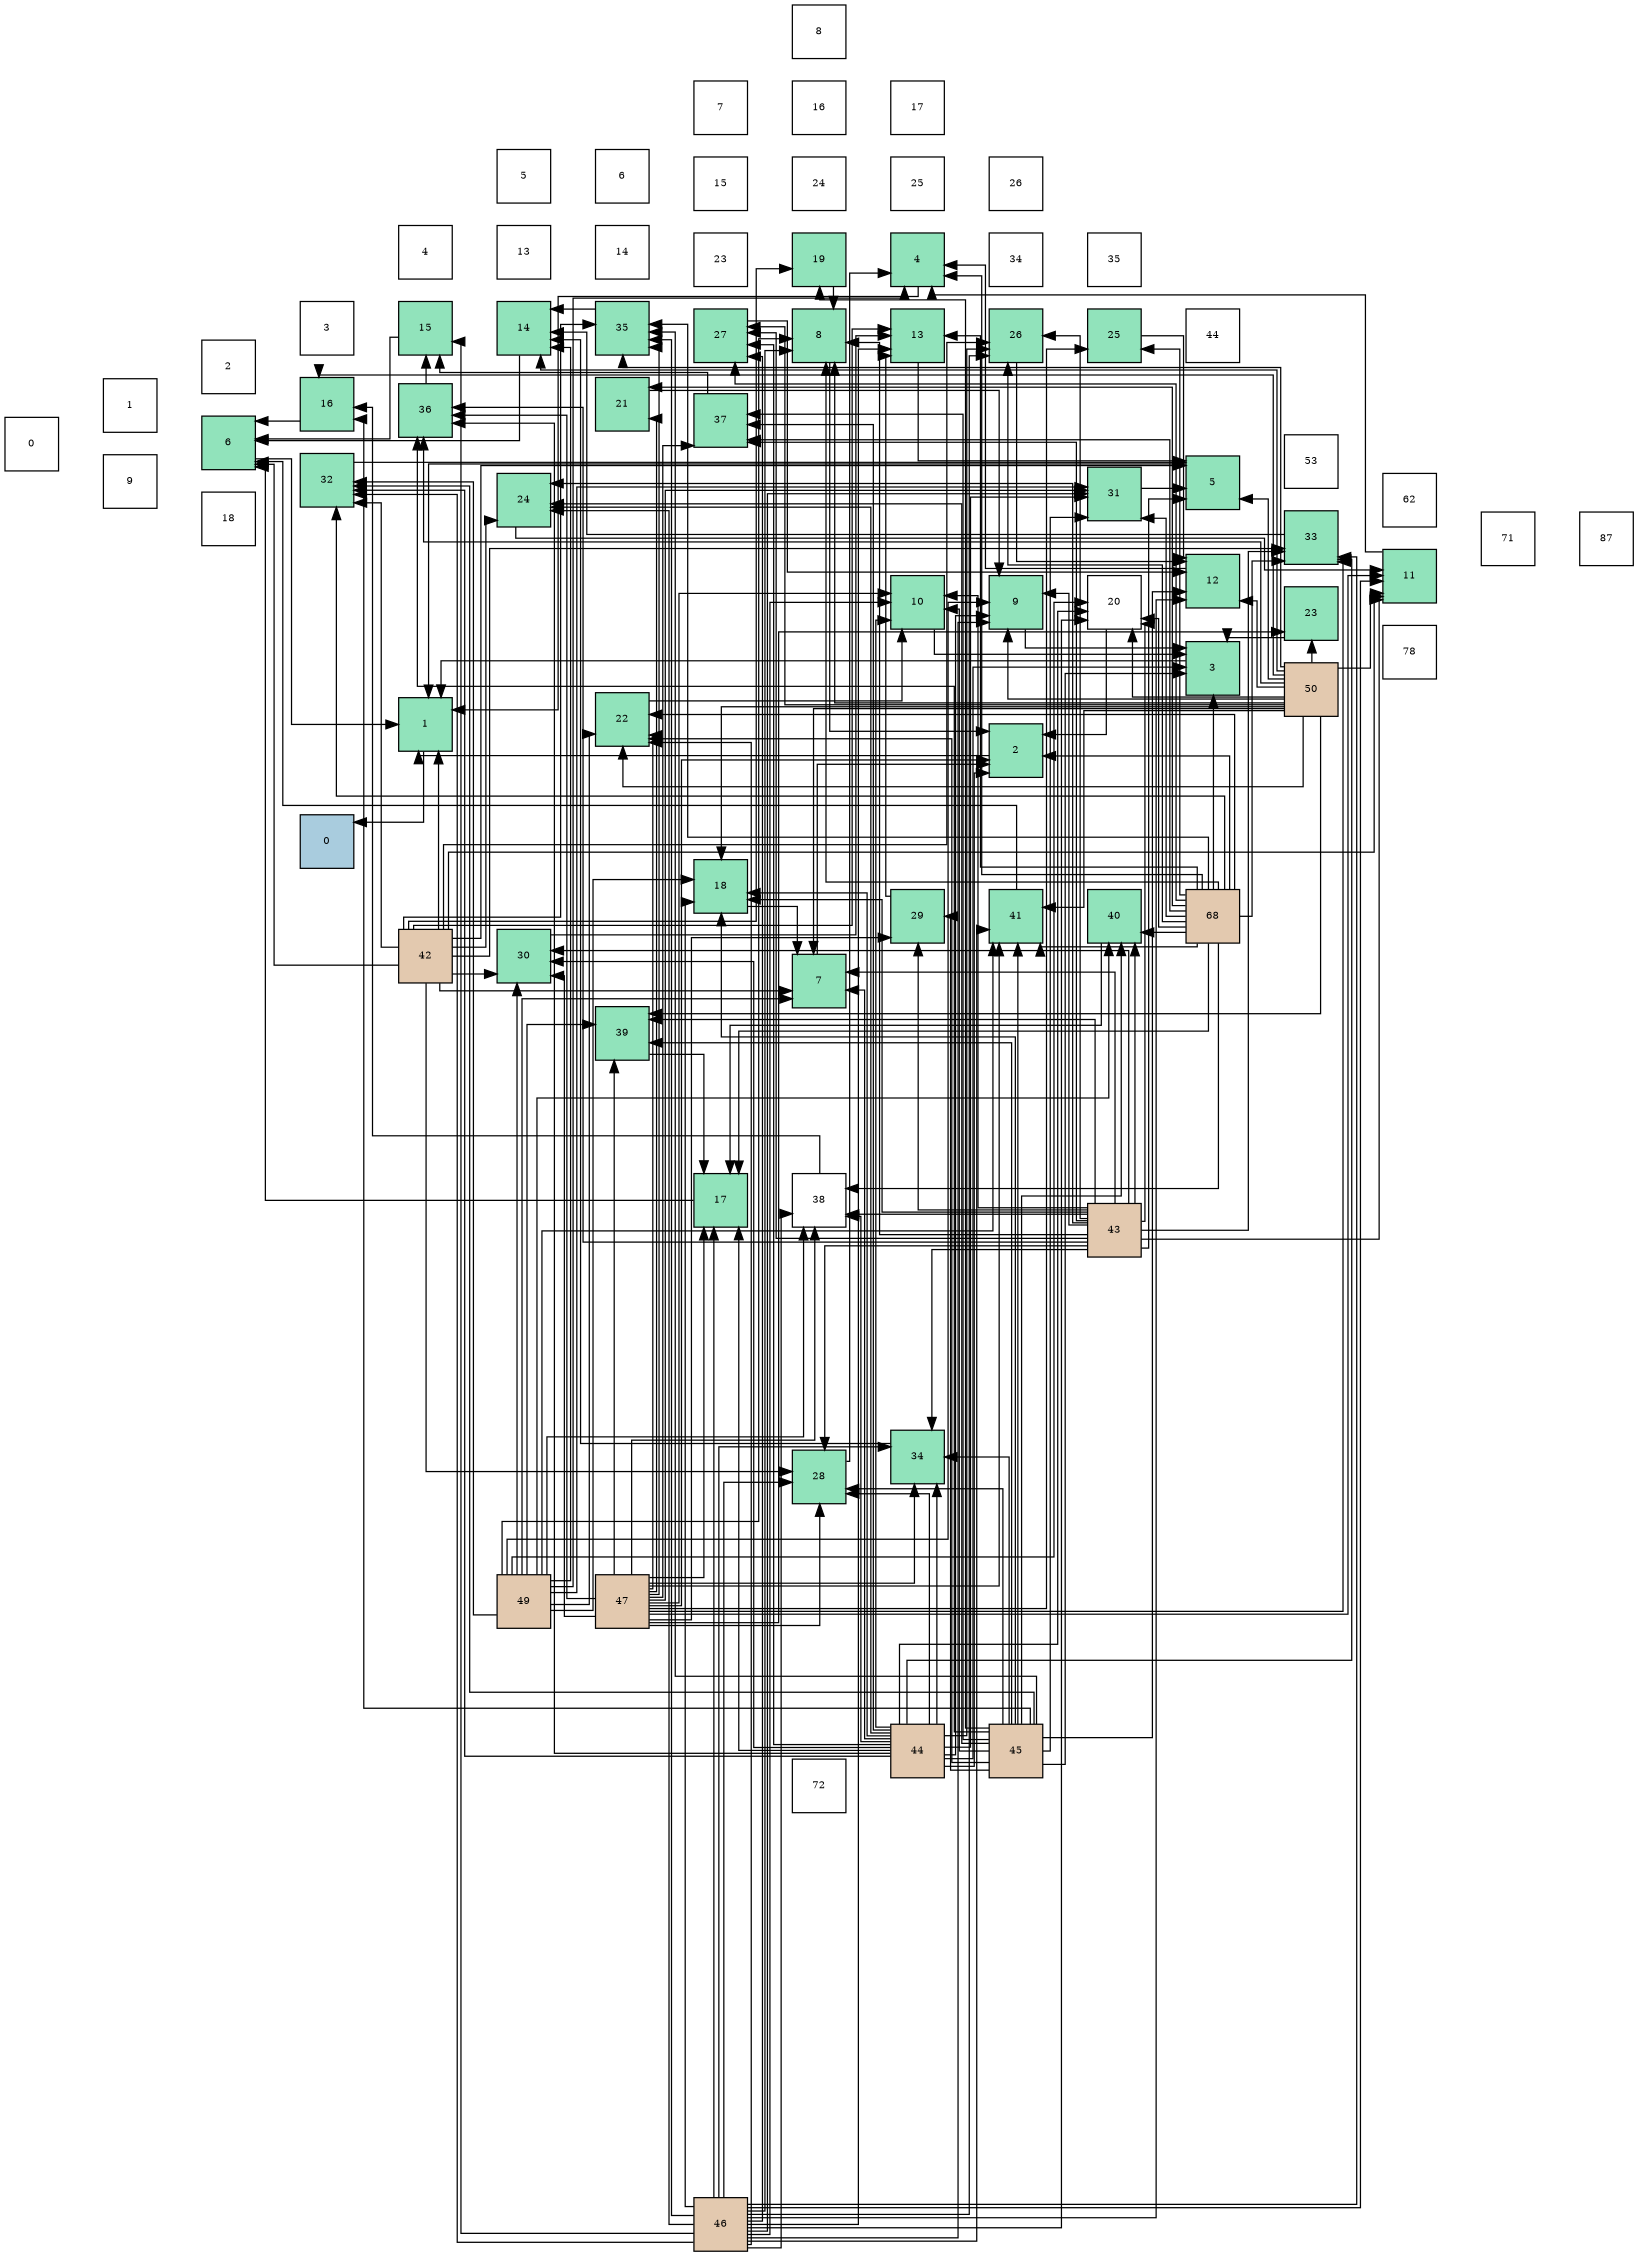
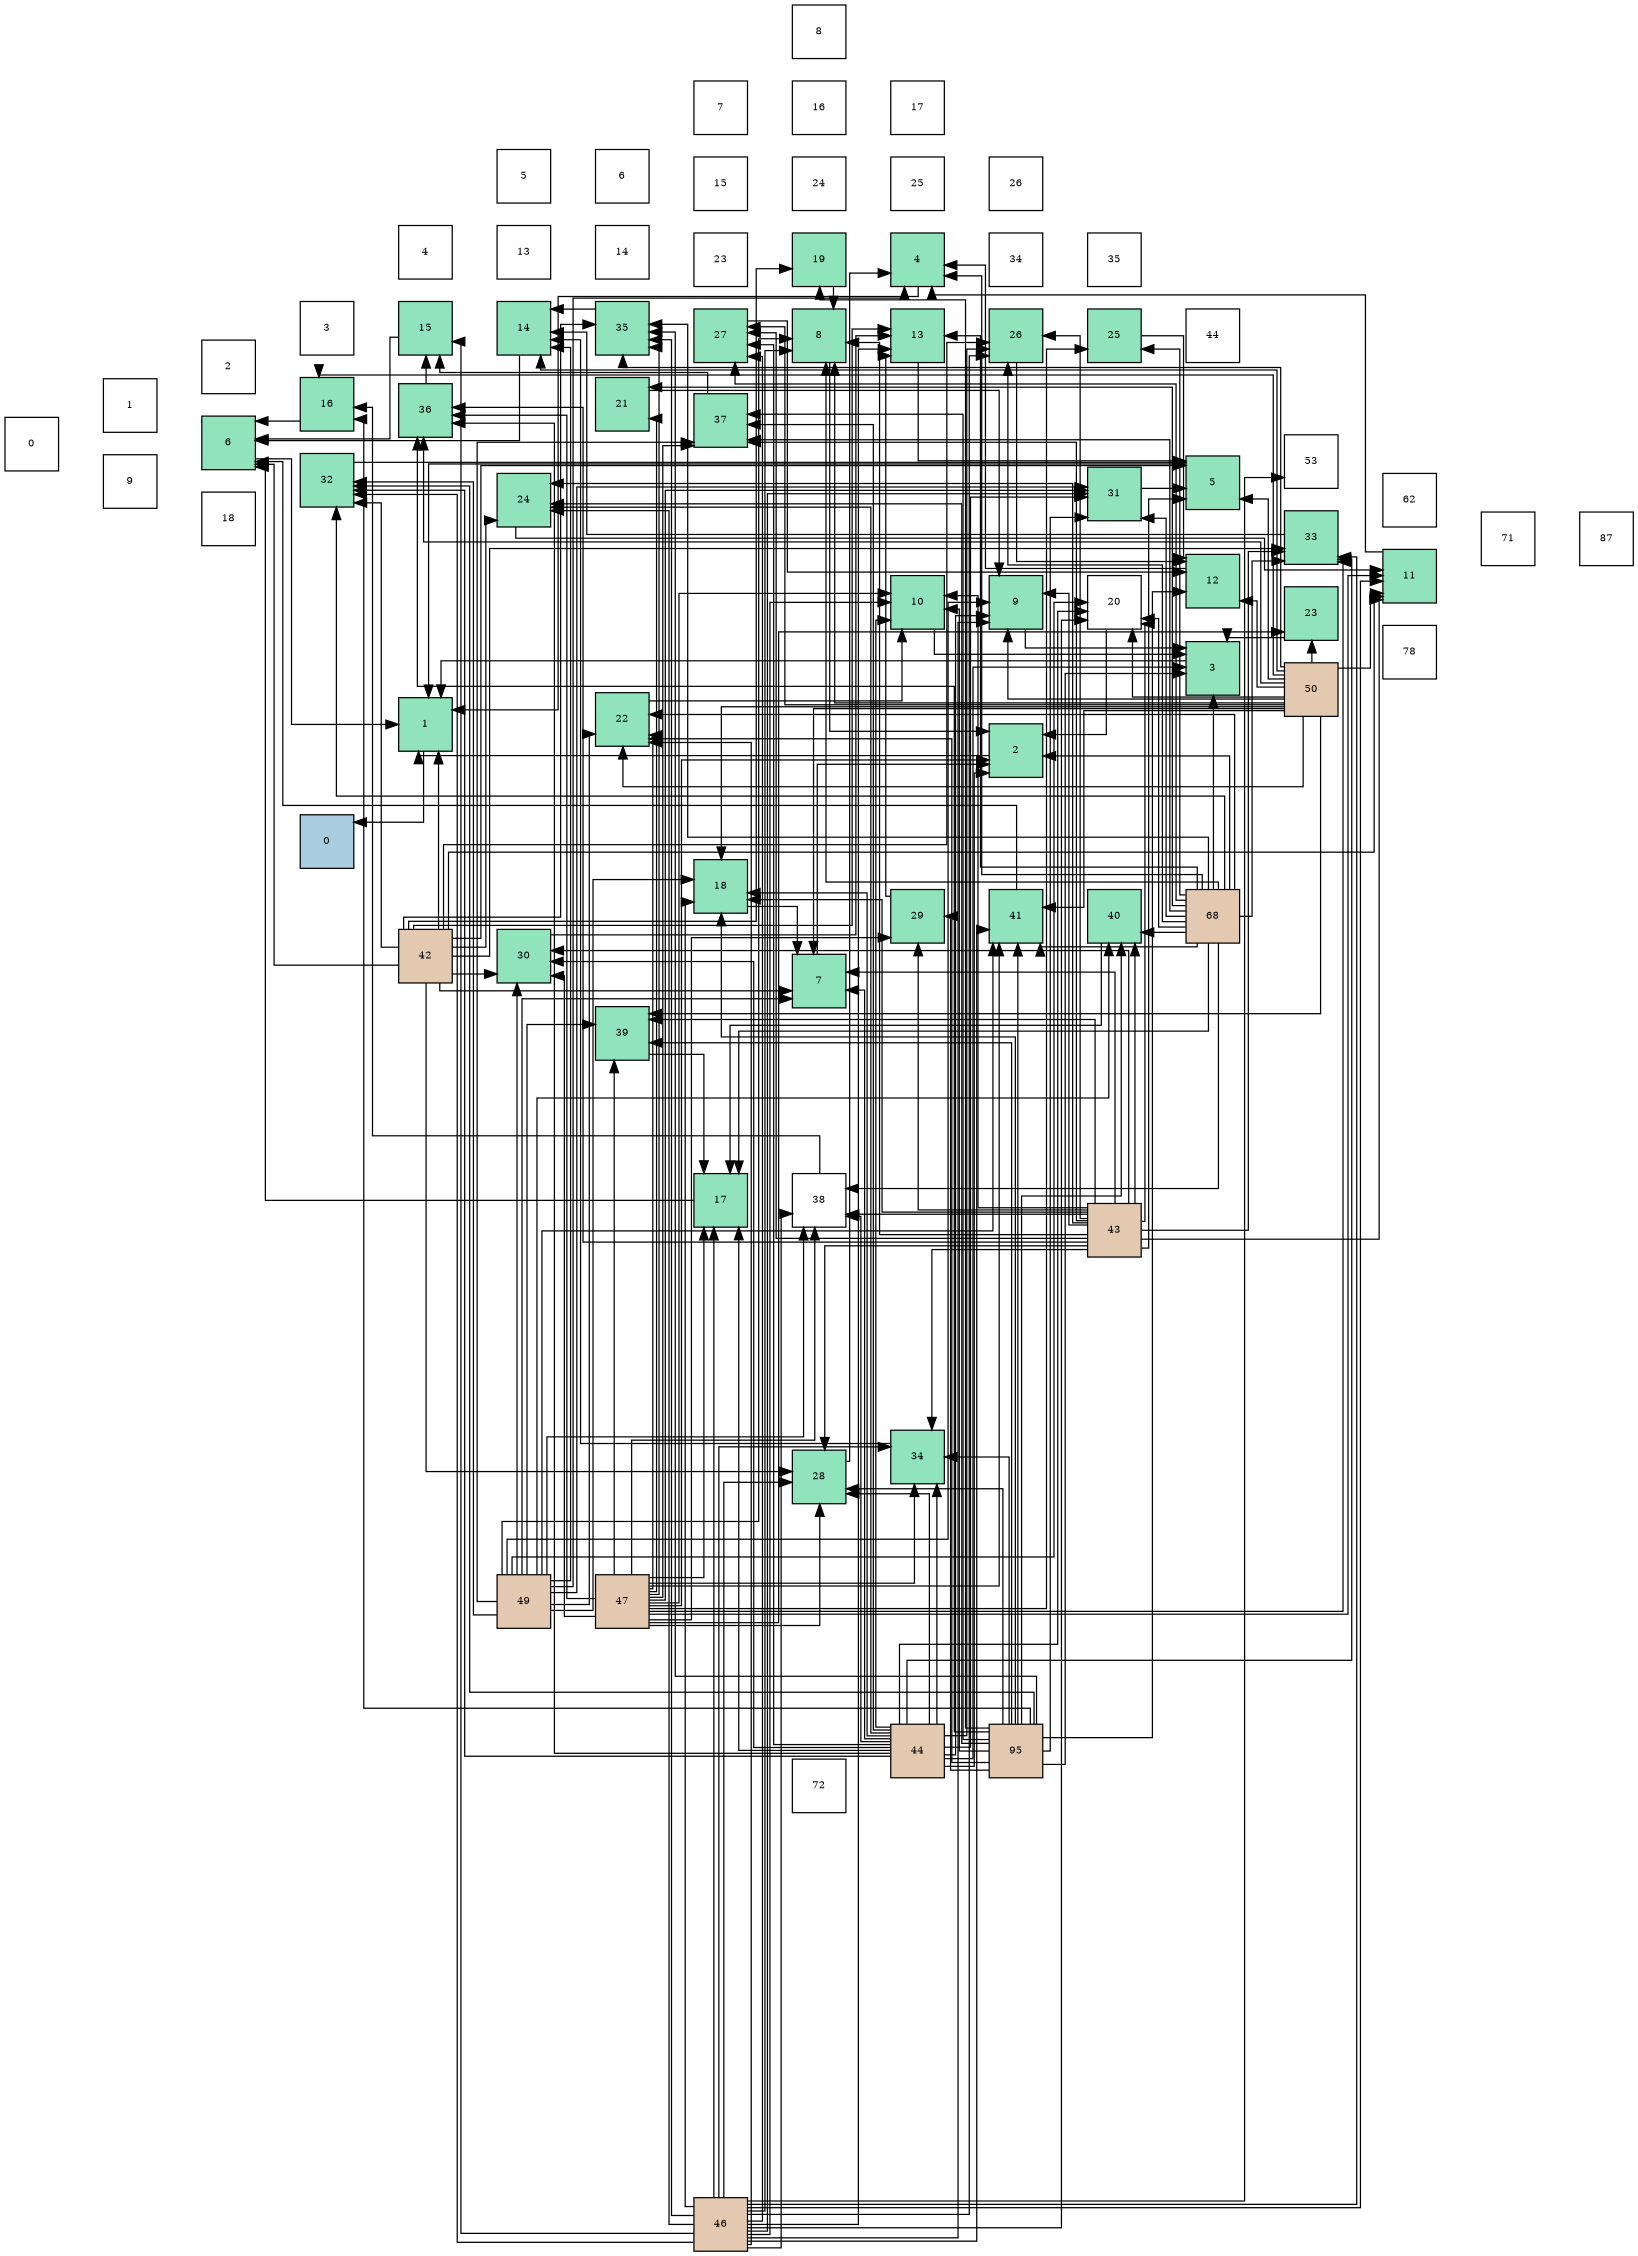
edge "49" -> "37": added
node "45": label "45" -> "95"
edge "46" -> "12": now "46" -> "53"
